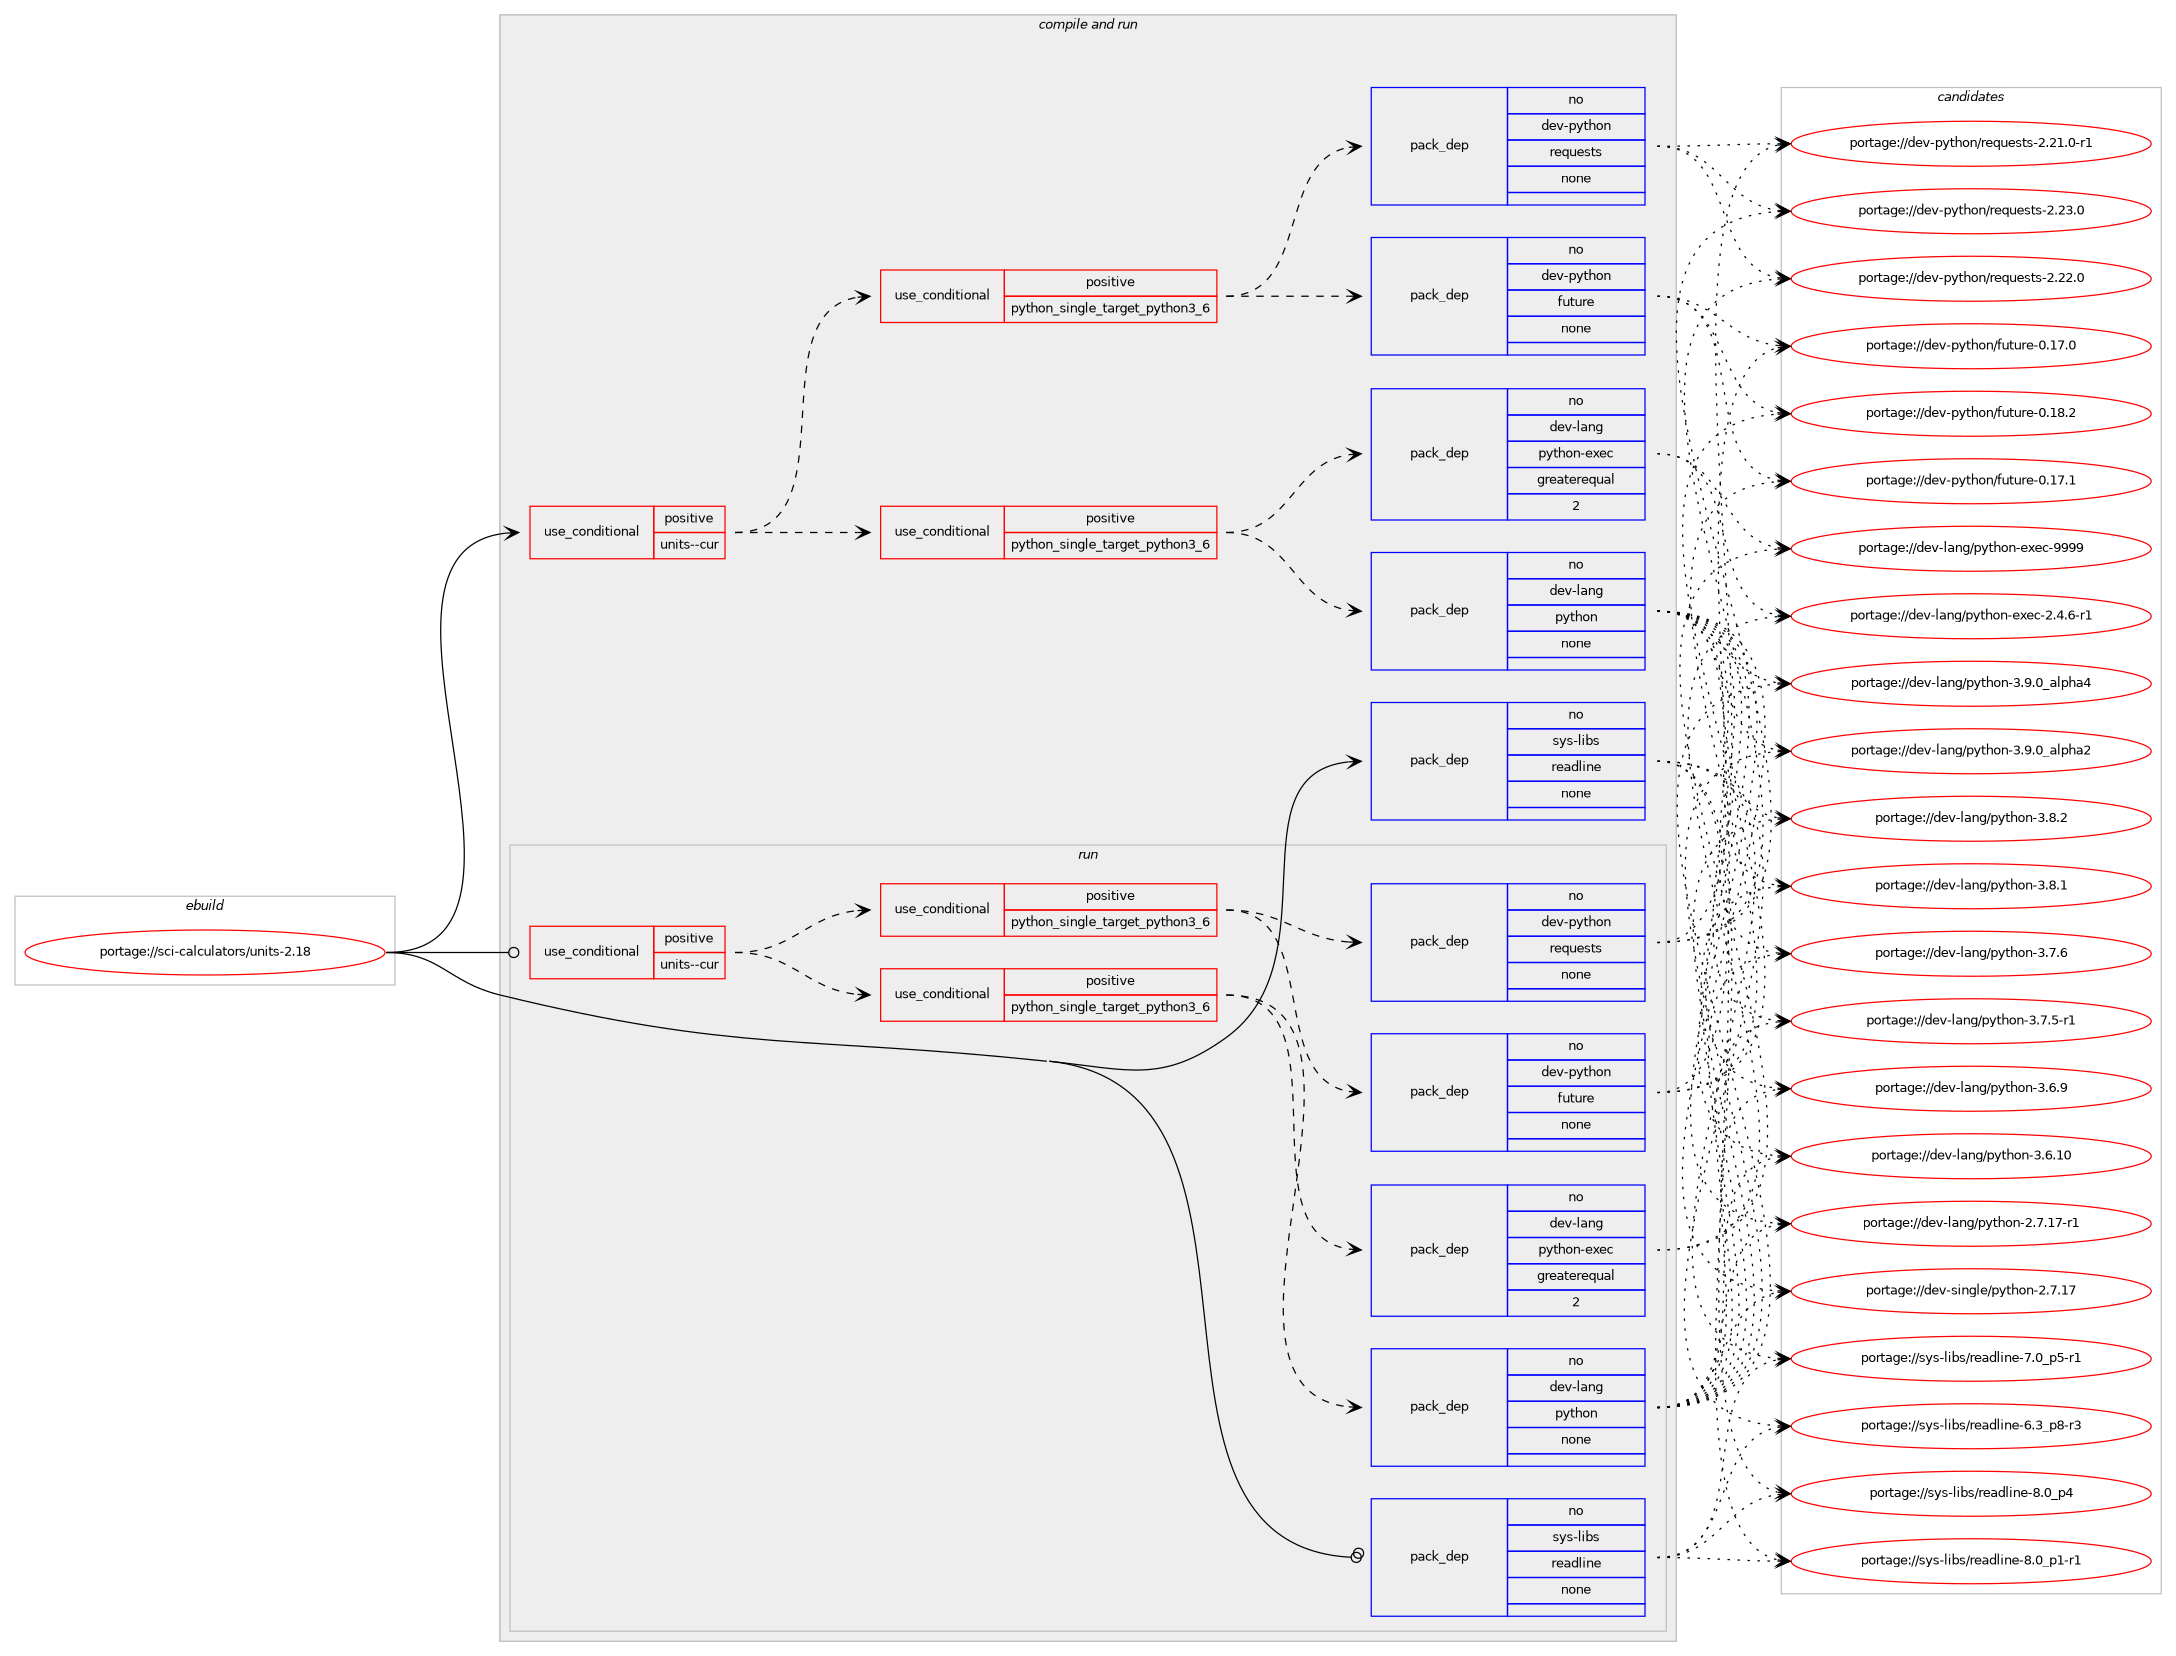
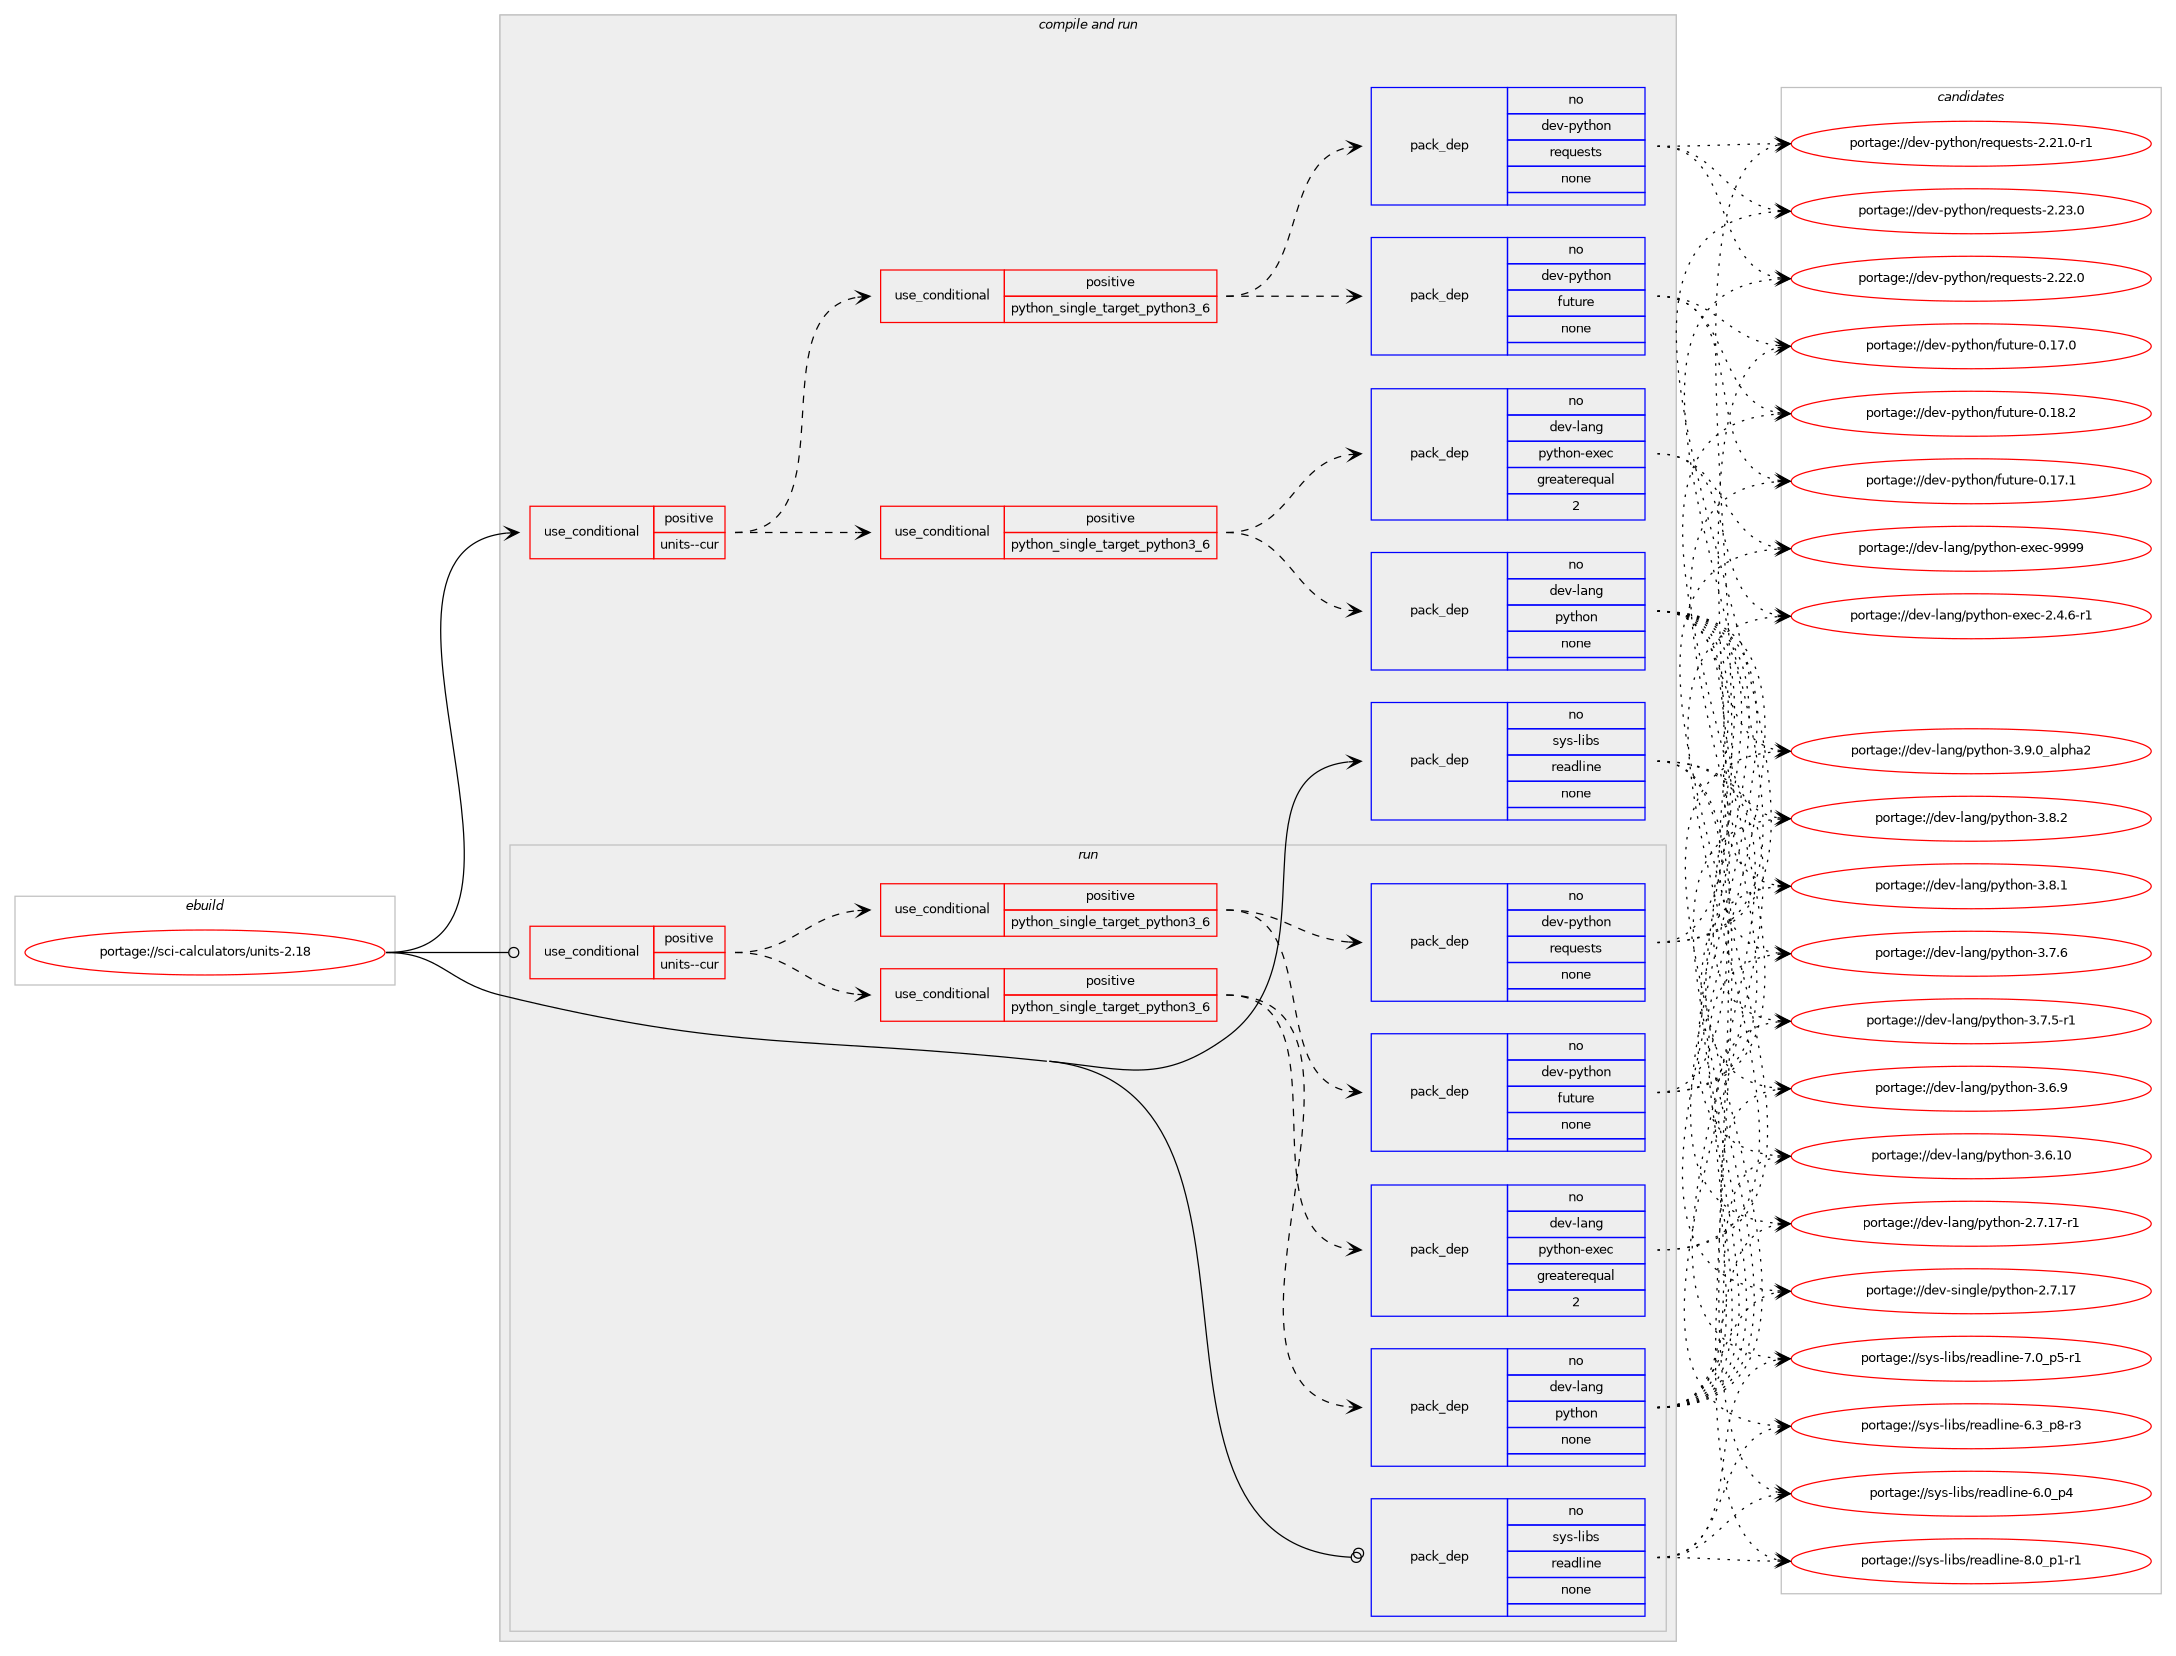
node "portage://dev-lang/python-3.9.0_alpha4": removed
node "portage://sys-libs/readline-8.0_p4": label "portage://sys-libs/readline-8.0_p4" -> "portage://sys-libs/readline-6.0_p4"
